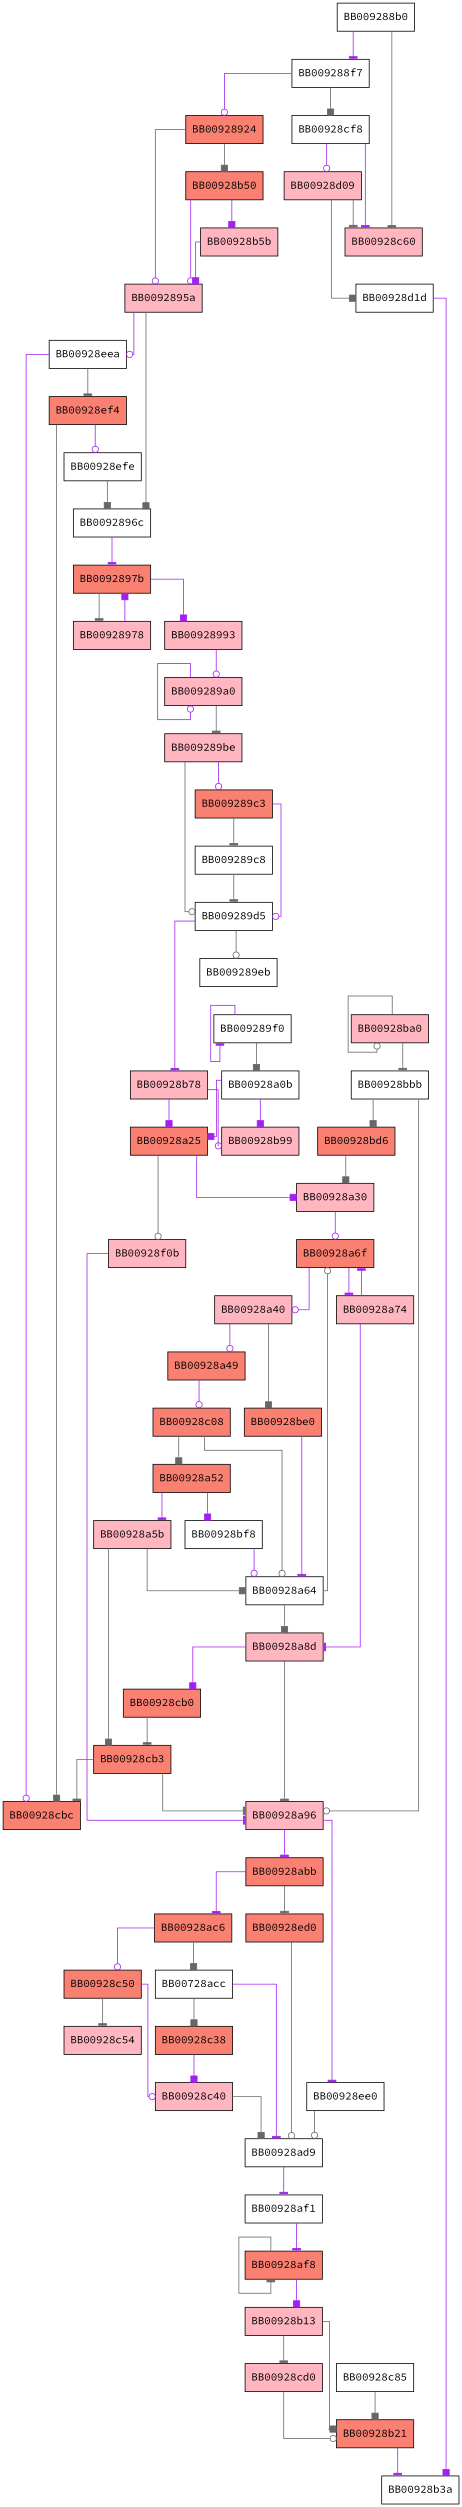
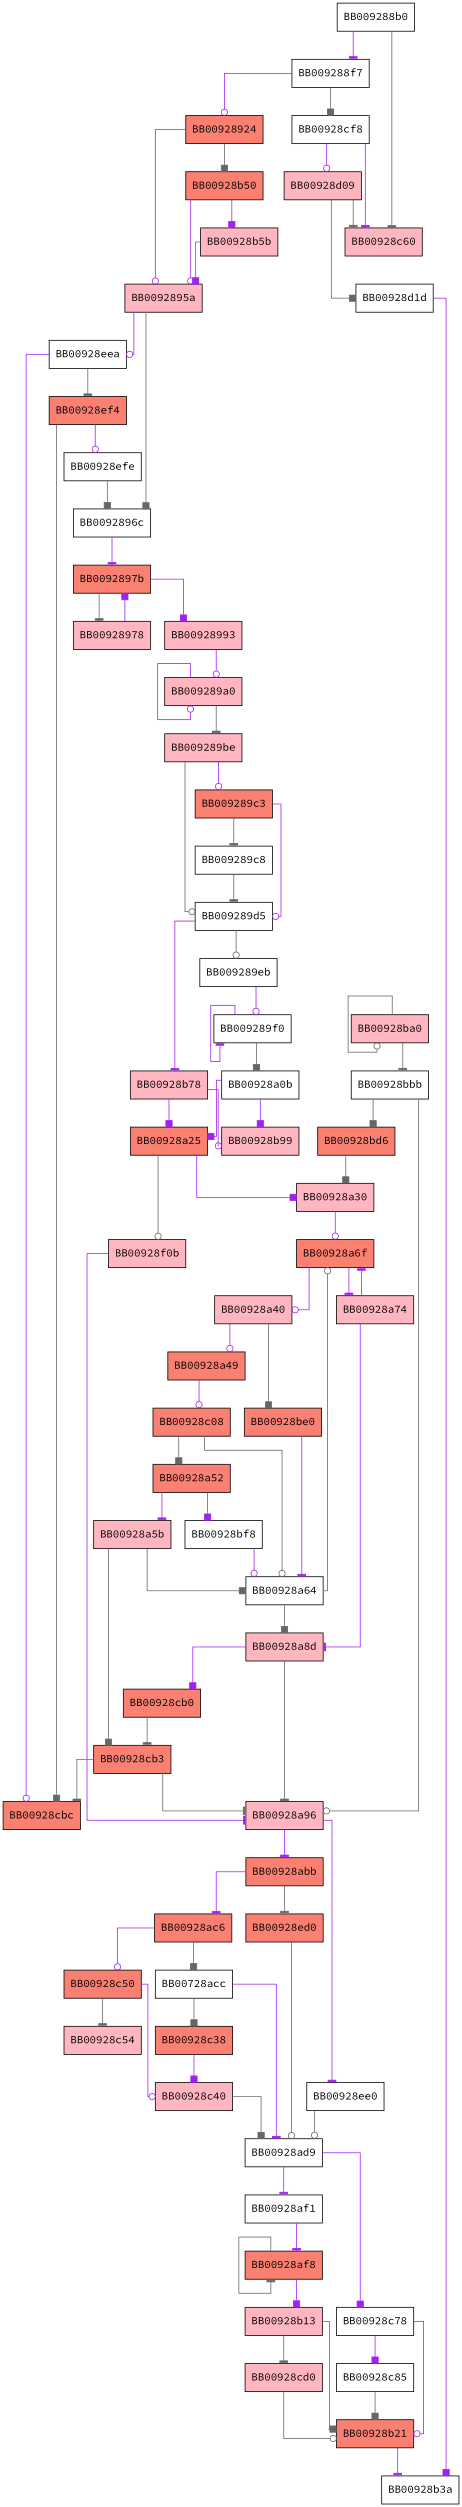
edge "BB009289eb" -> "BB009289f0": added
node "BB00928c78": added
